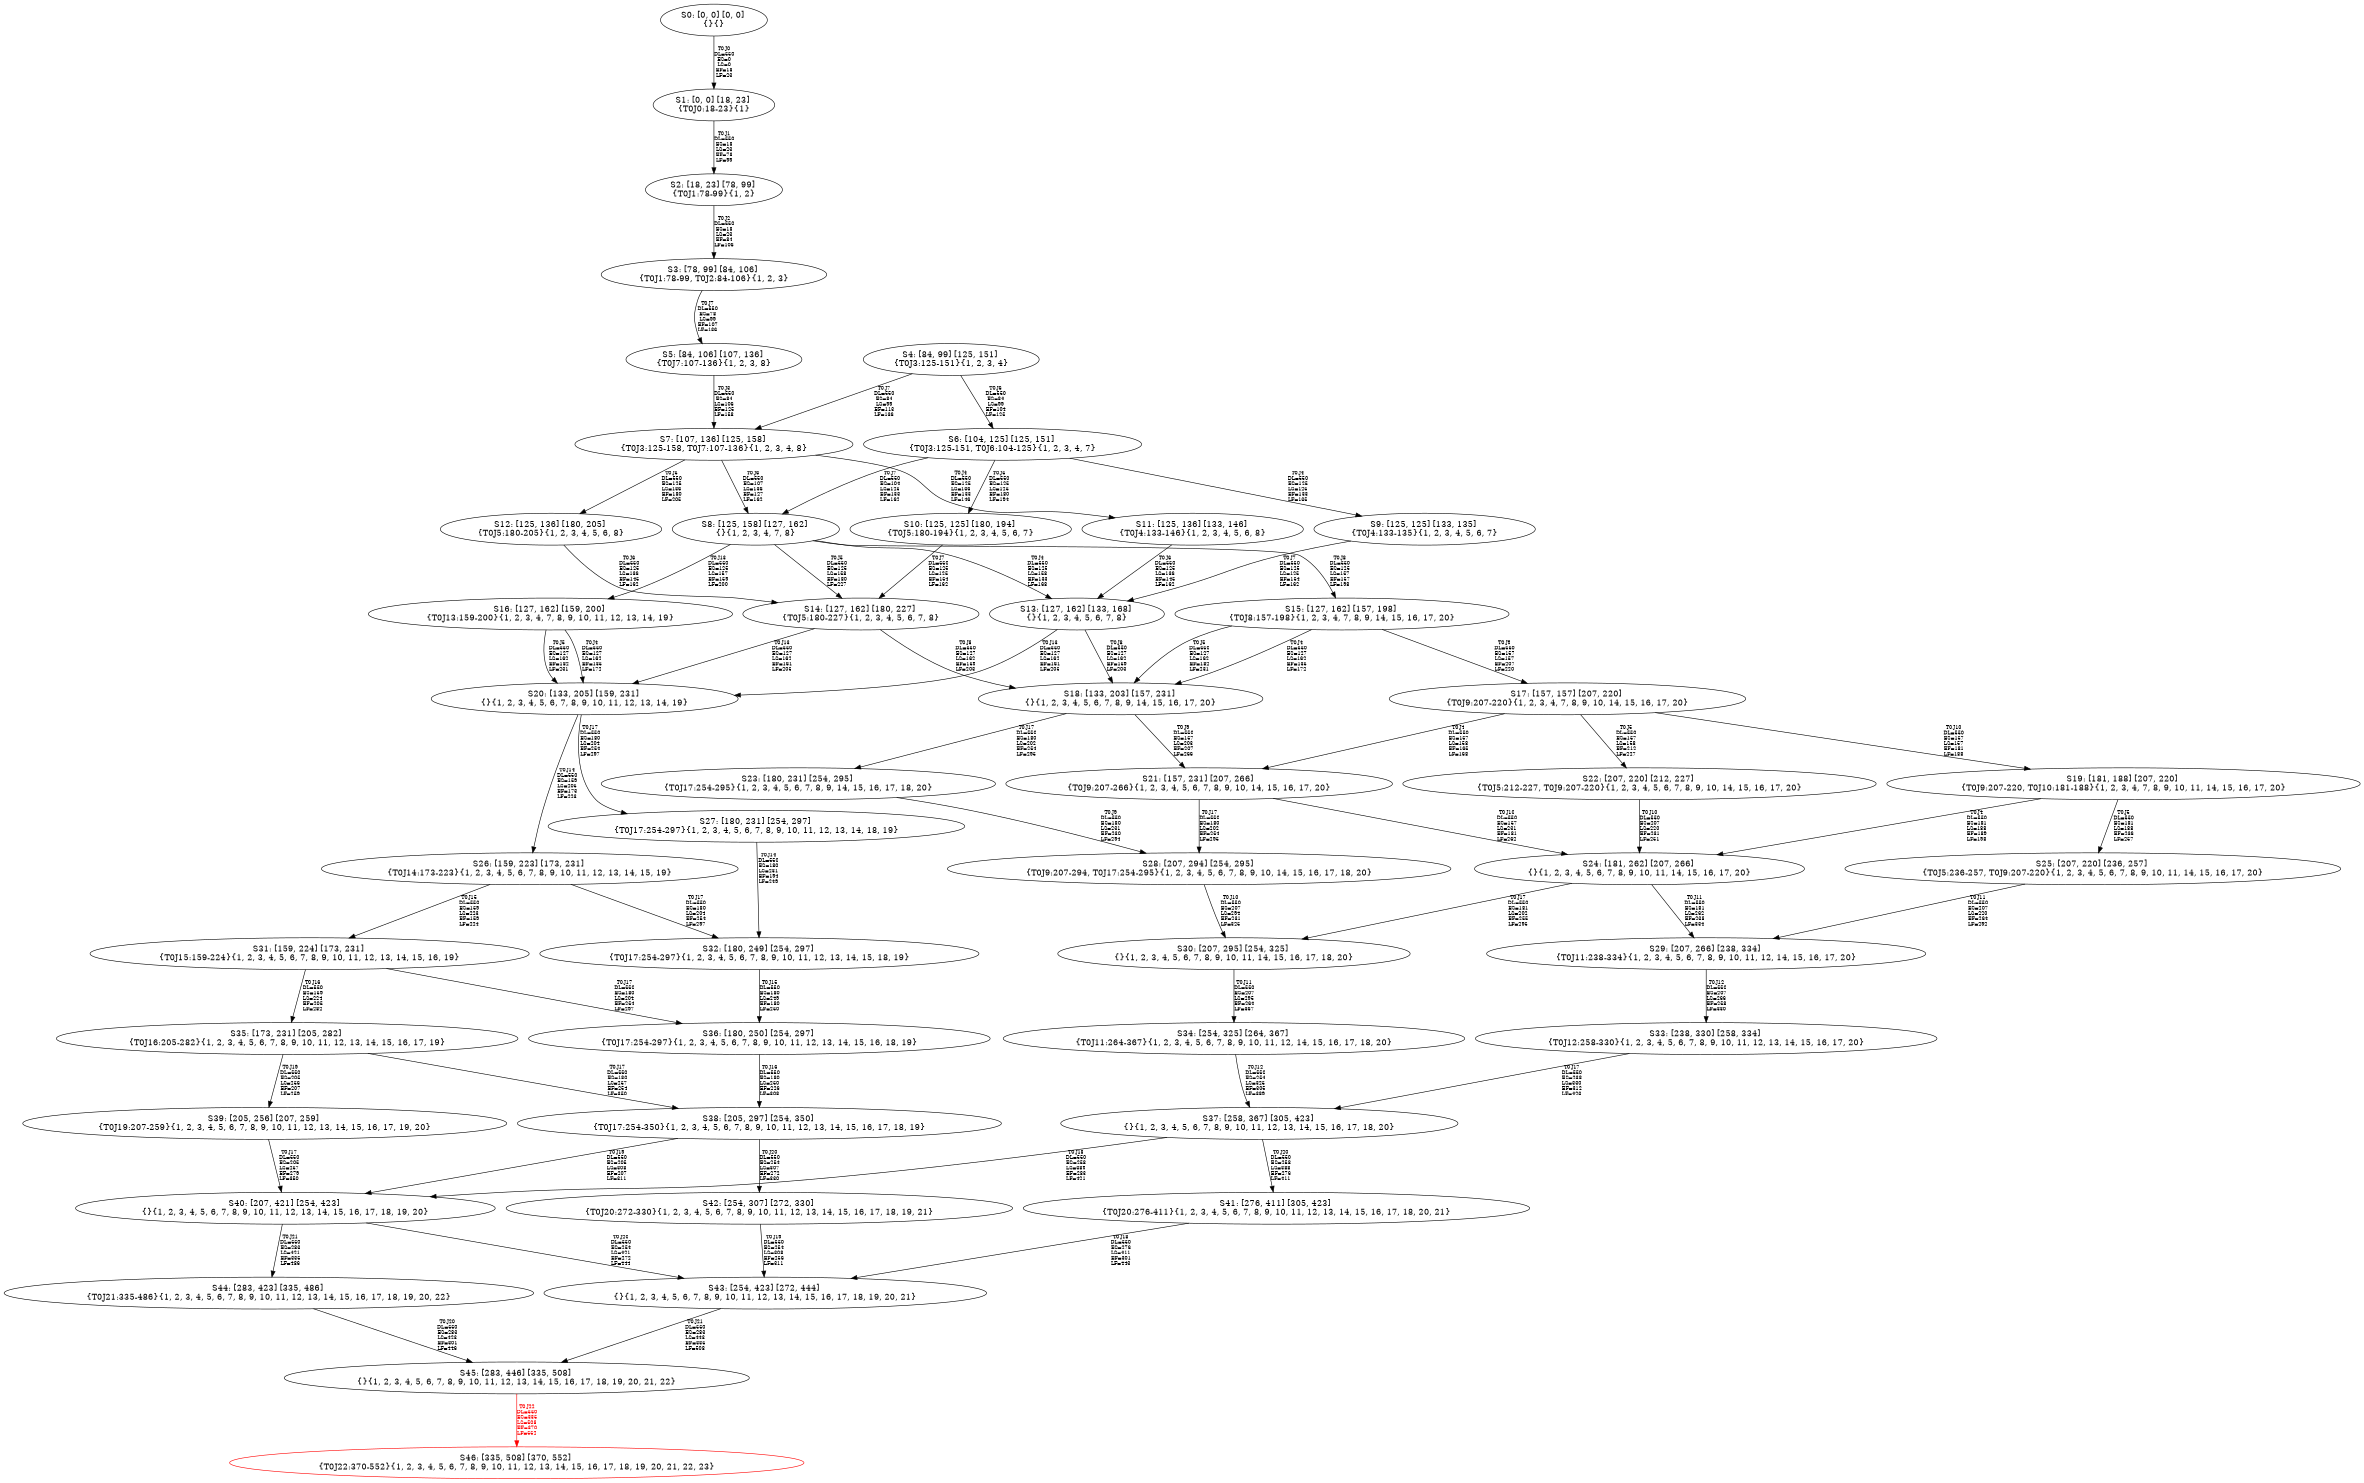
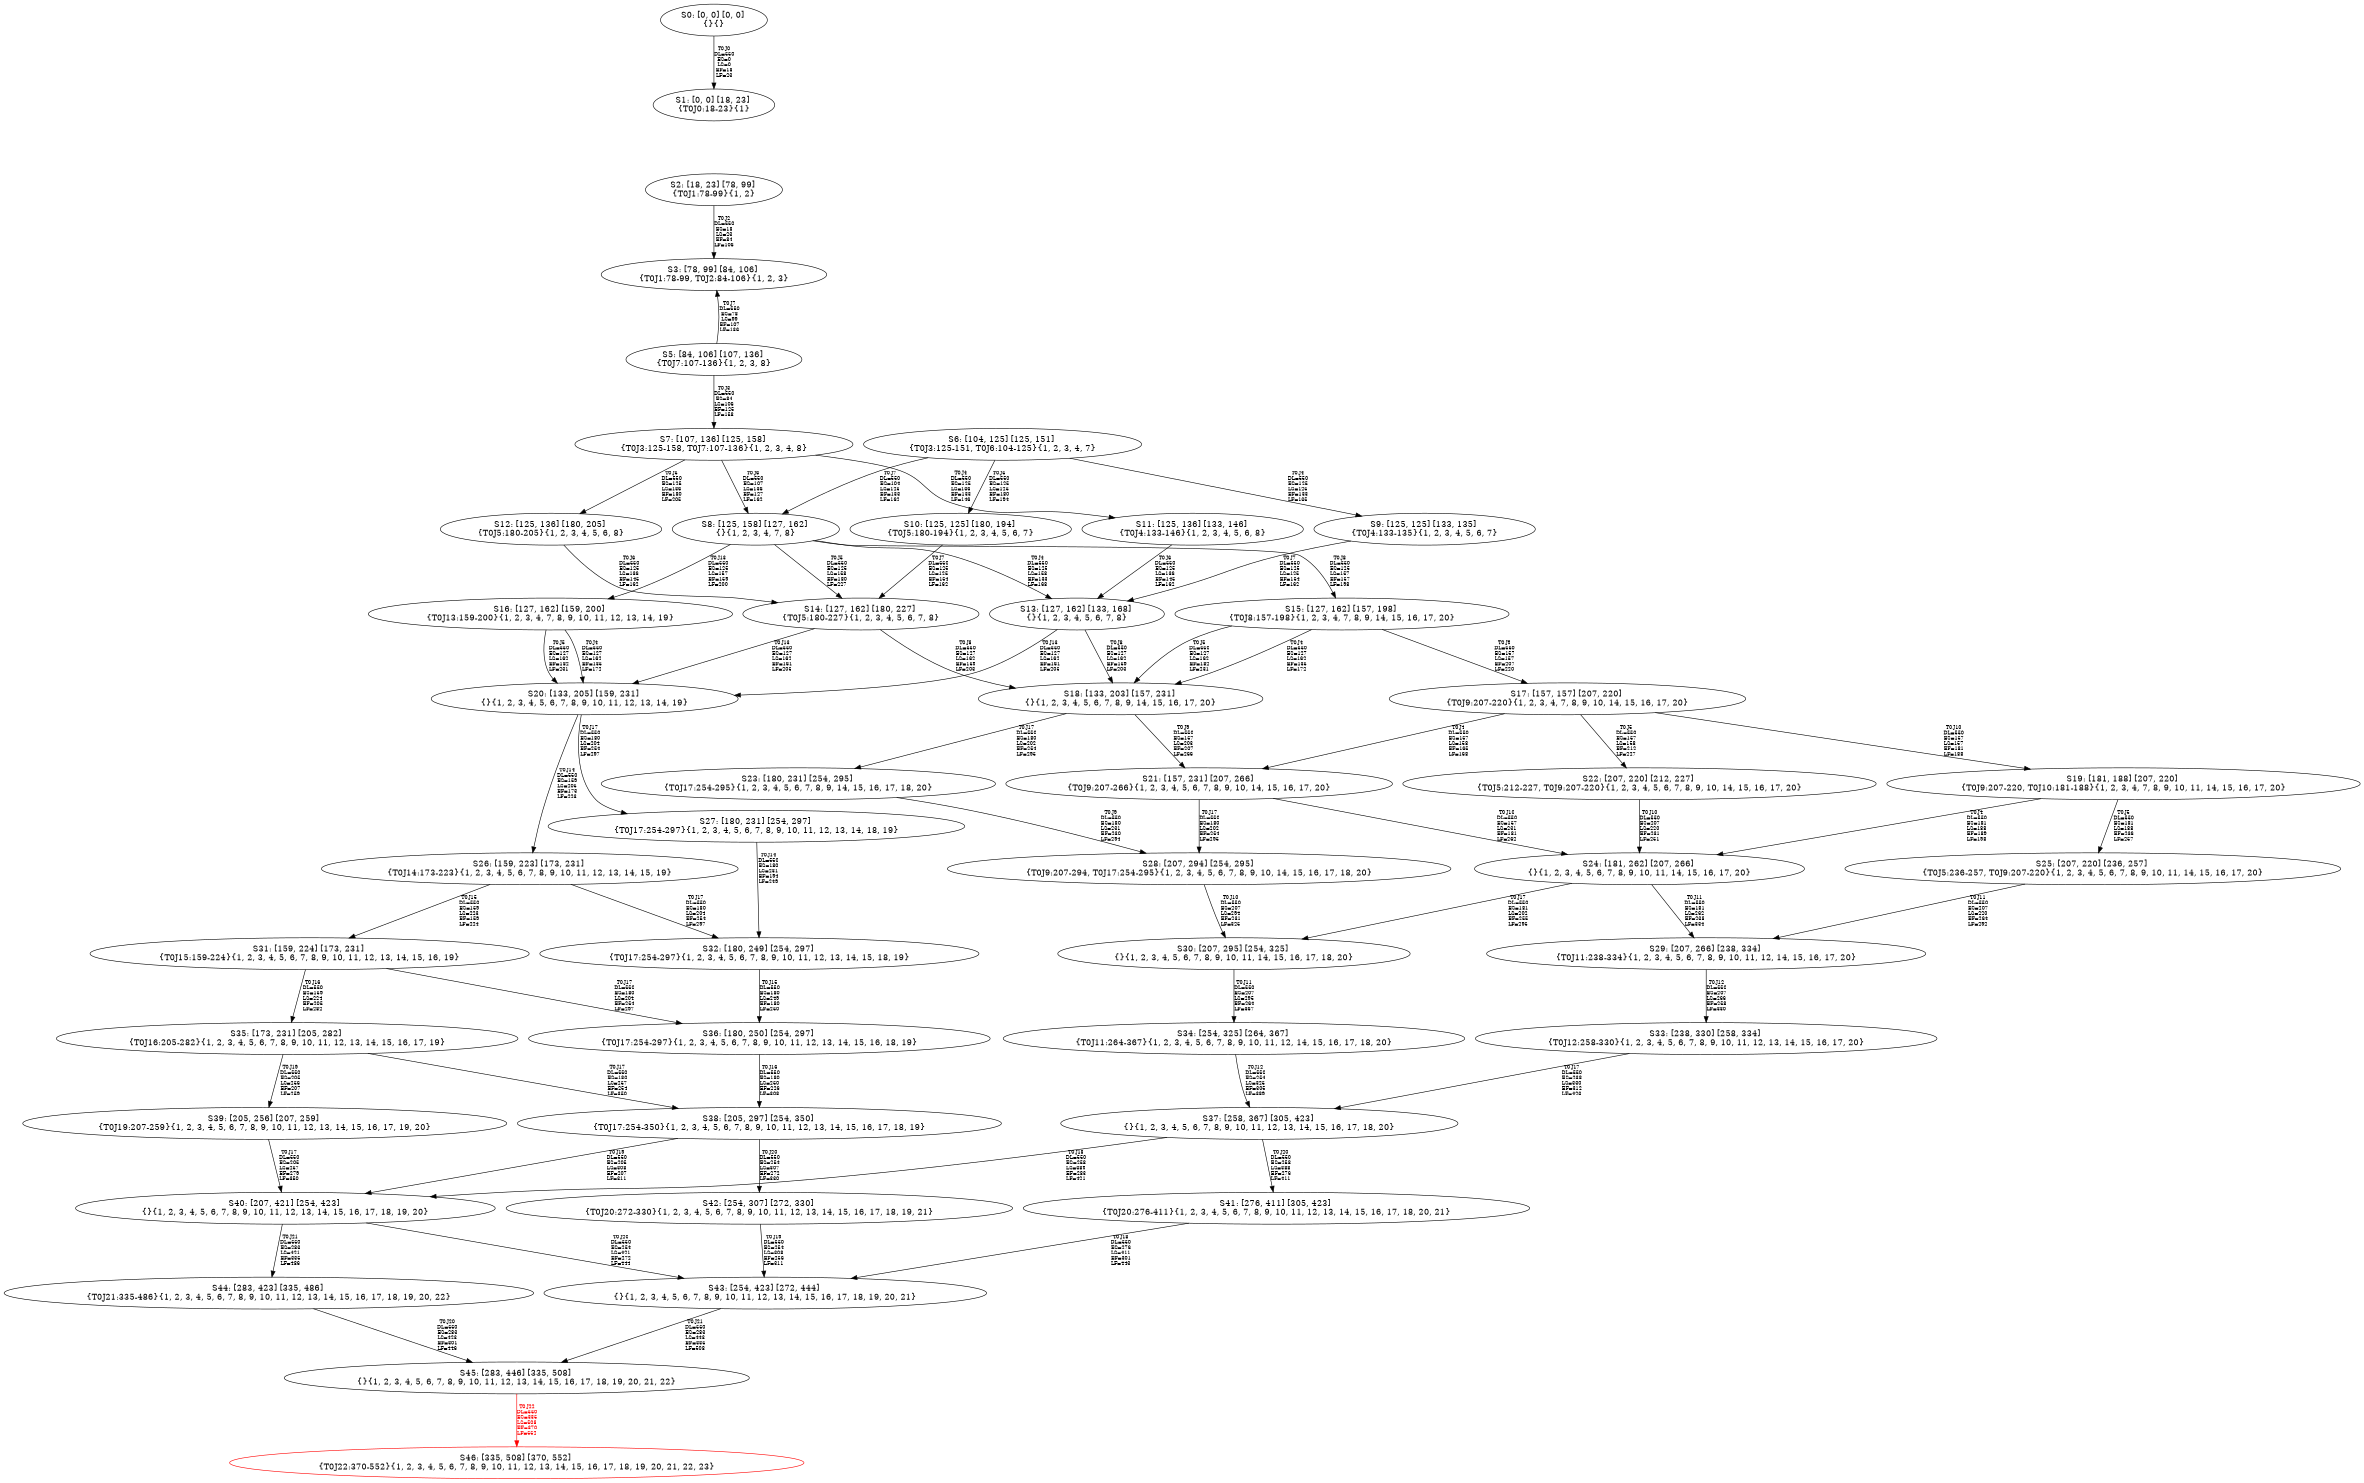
edge "S1: [0, 0] [18, 23] {T0J0:18-23}{1}" -> "S2: [18, 23] [78, 99] {T0J1:78-99}{1, 2}": removed, label "T0 J1 DL=550 ES=18 LS=23 EF=78 LF=99"
edge "S3: [78, 99] [84, 106] {T0J1:78-99, T0J2:84-106}{1, 2, 3}" -> "S5: [84, 106] [107, 136] {T0J7:107-136}{1, 2, 3, 8}": reversed
node "S4: [84, 99] [125, 151] {T0J3:125-151}{1, 2, 3, 4}": removed
